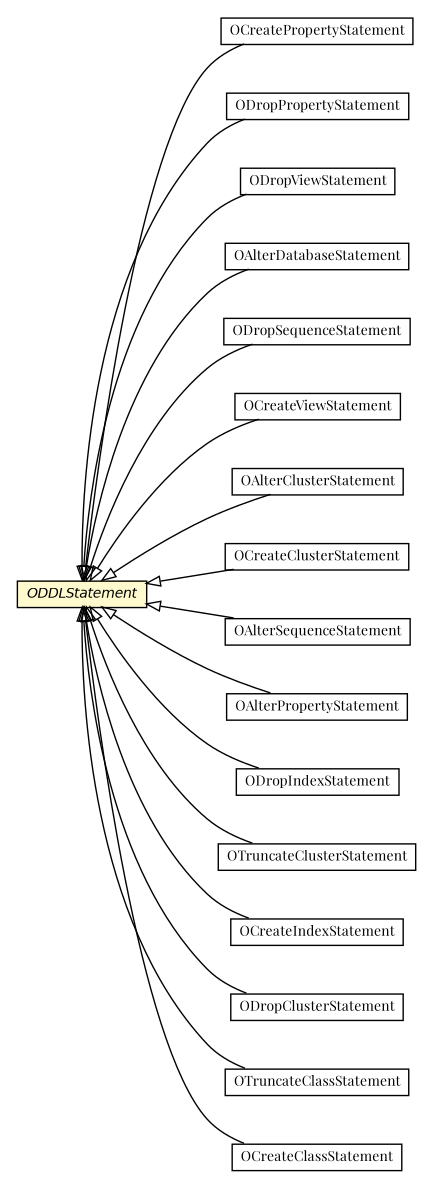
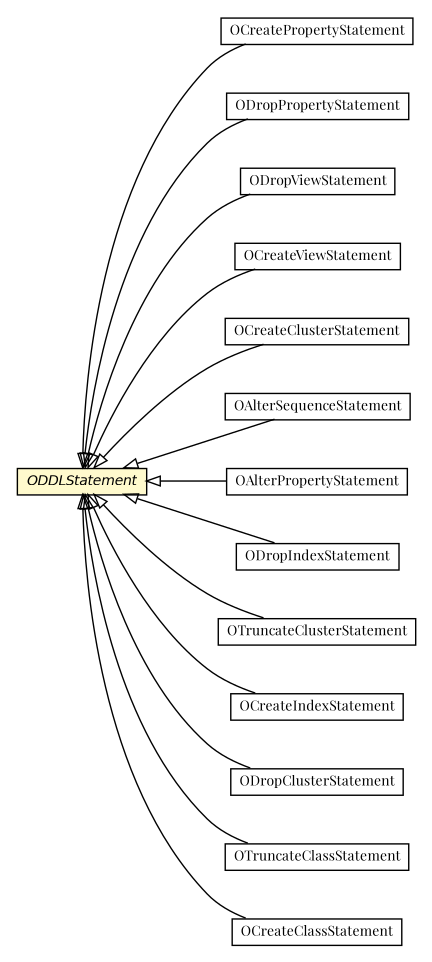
node "OAlterDatabaseStatement": removed
node "ODropSequenceStatement": removed
node "OAlterClusterStatement": removed
